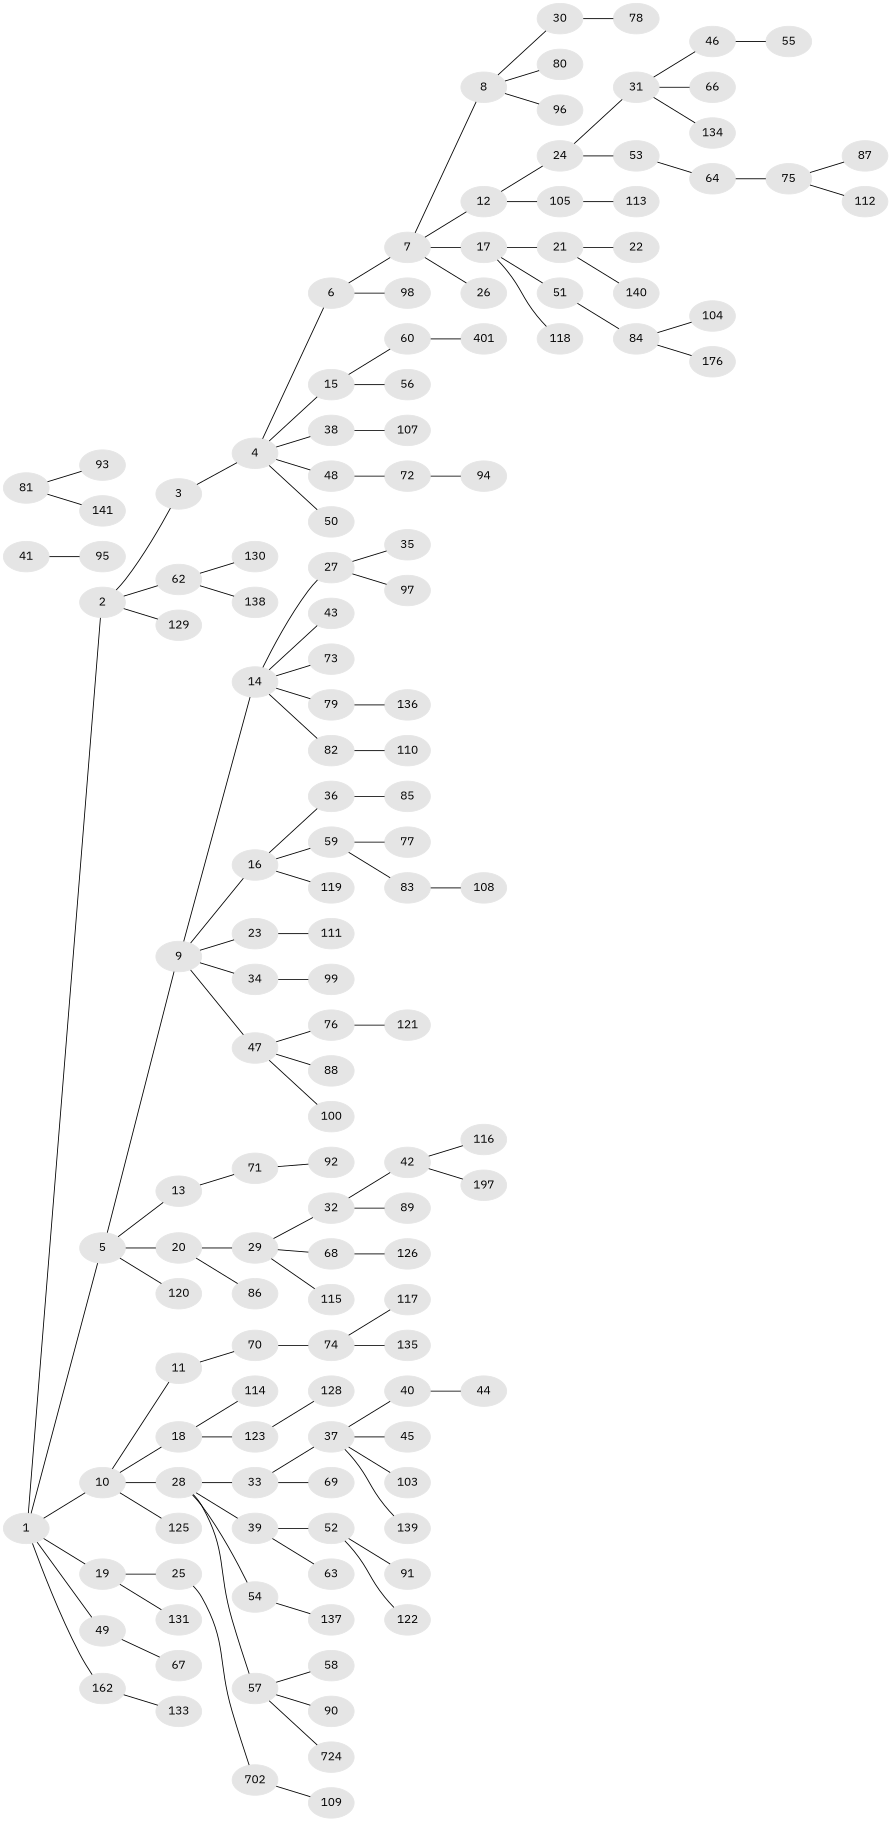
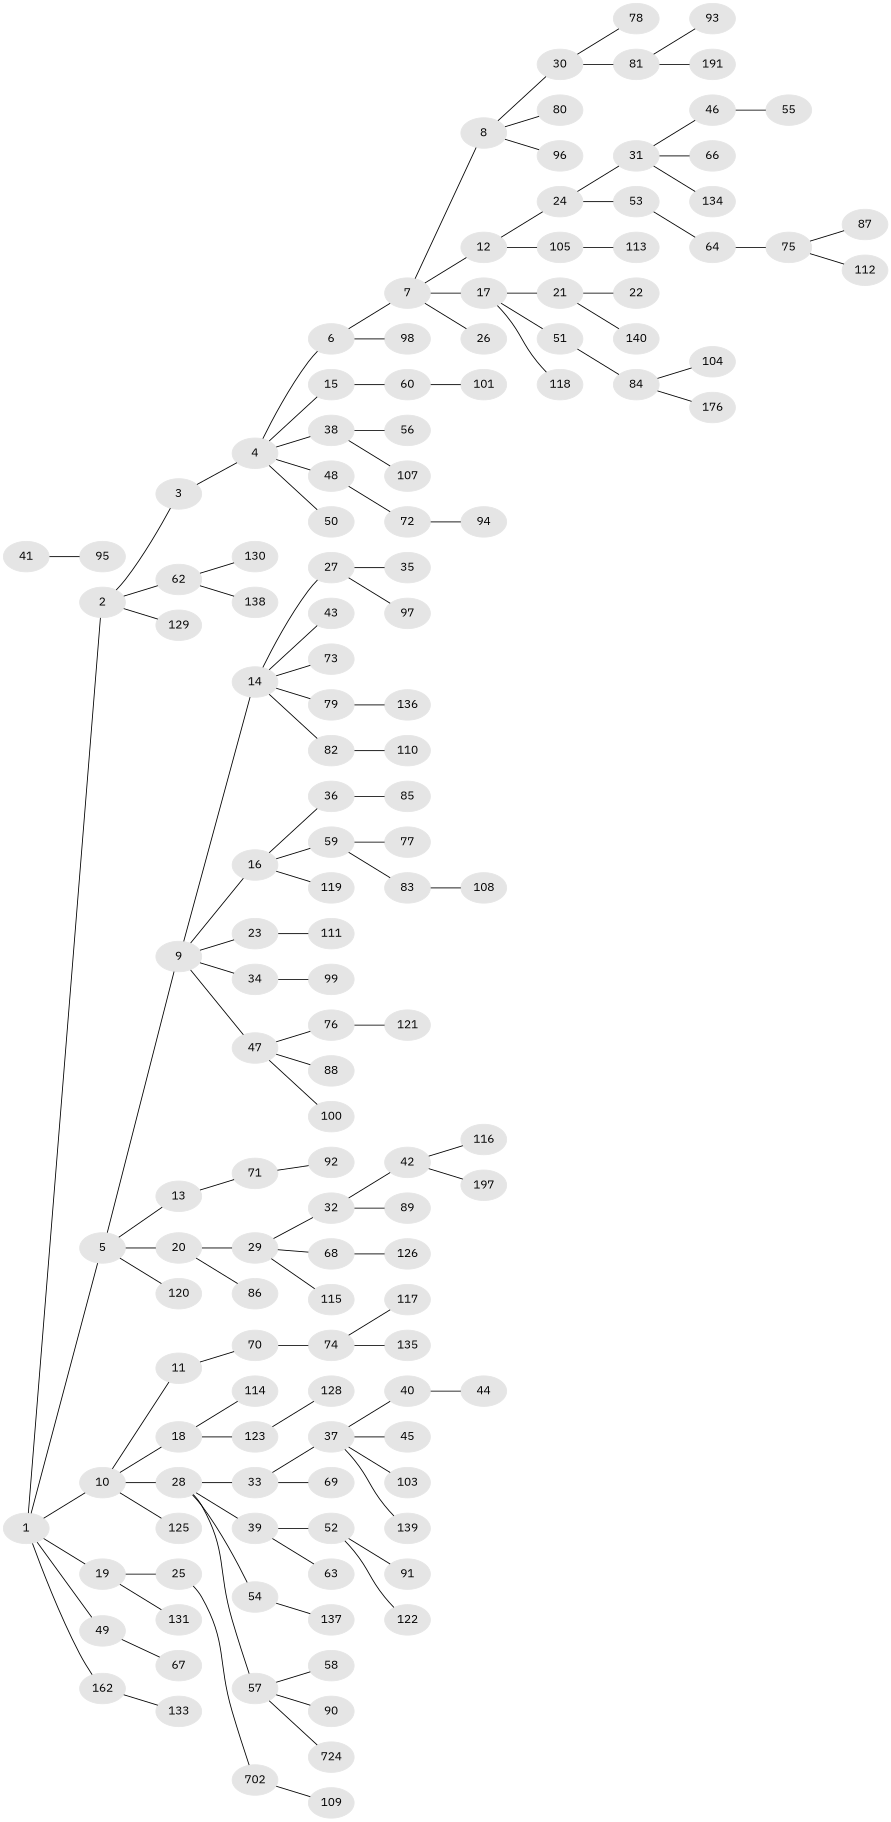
edge "30" -- "81": added
node "401": label "401" -> "101"
edge "15" -- "56": now "38" -- "56"
node "141": label "141" -> "191"
